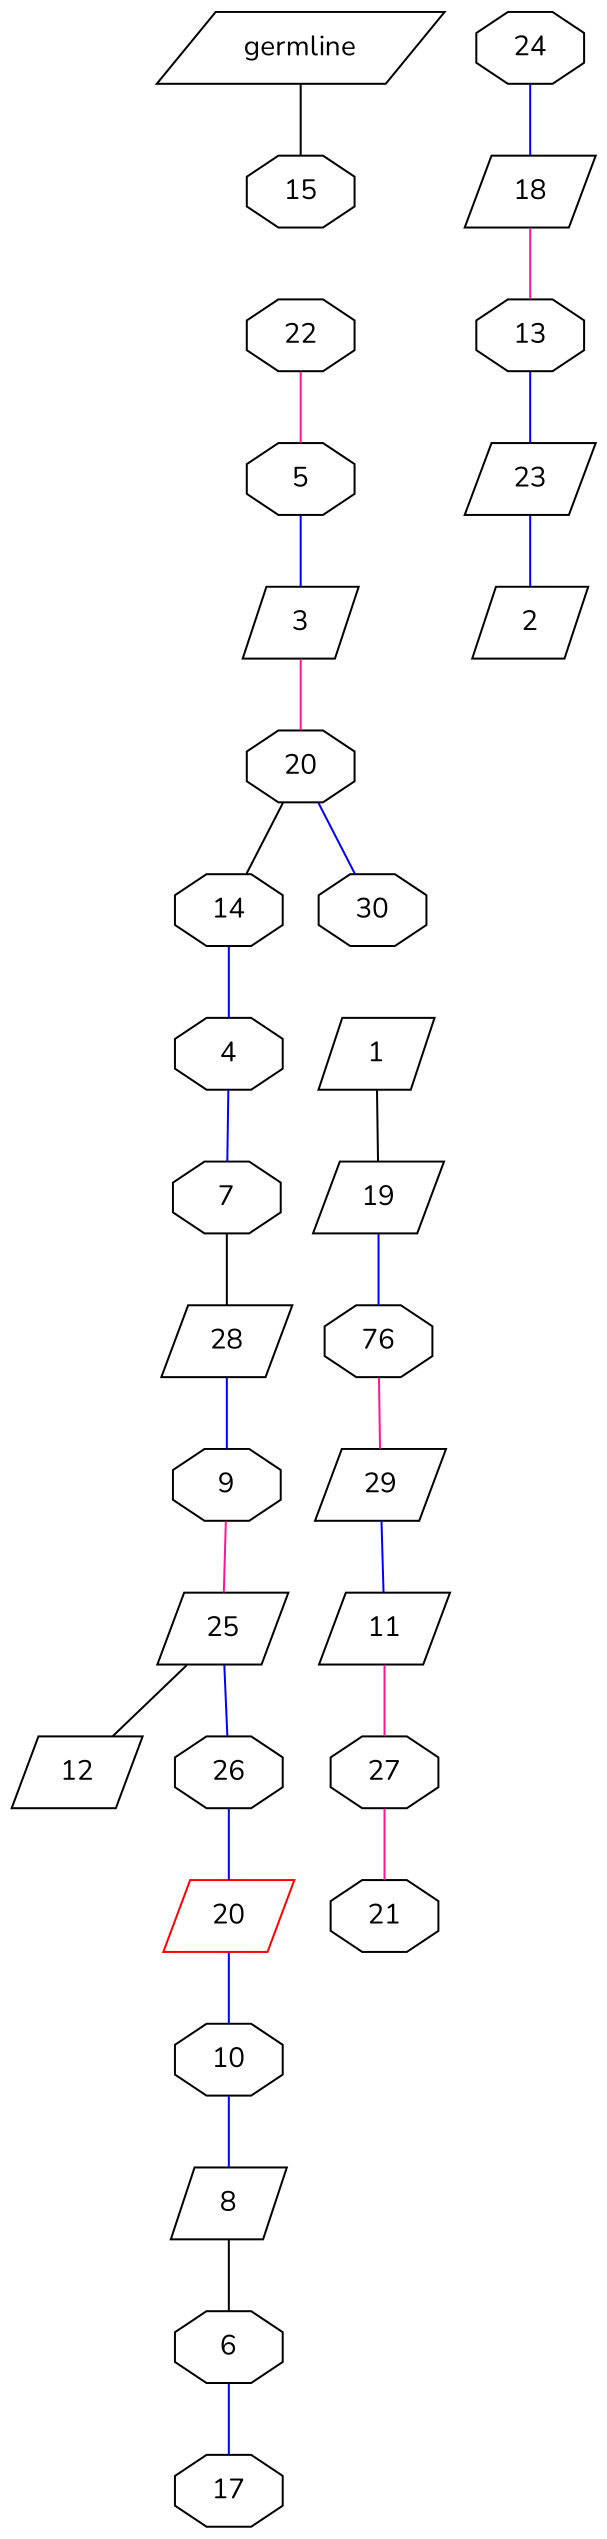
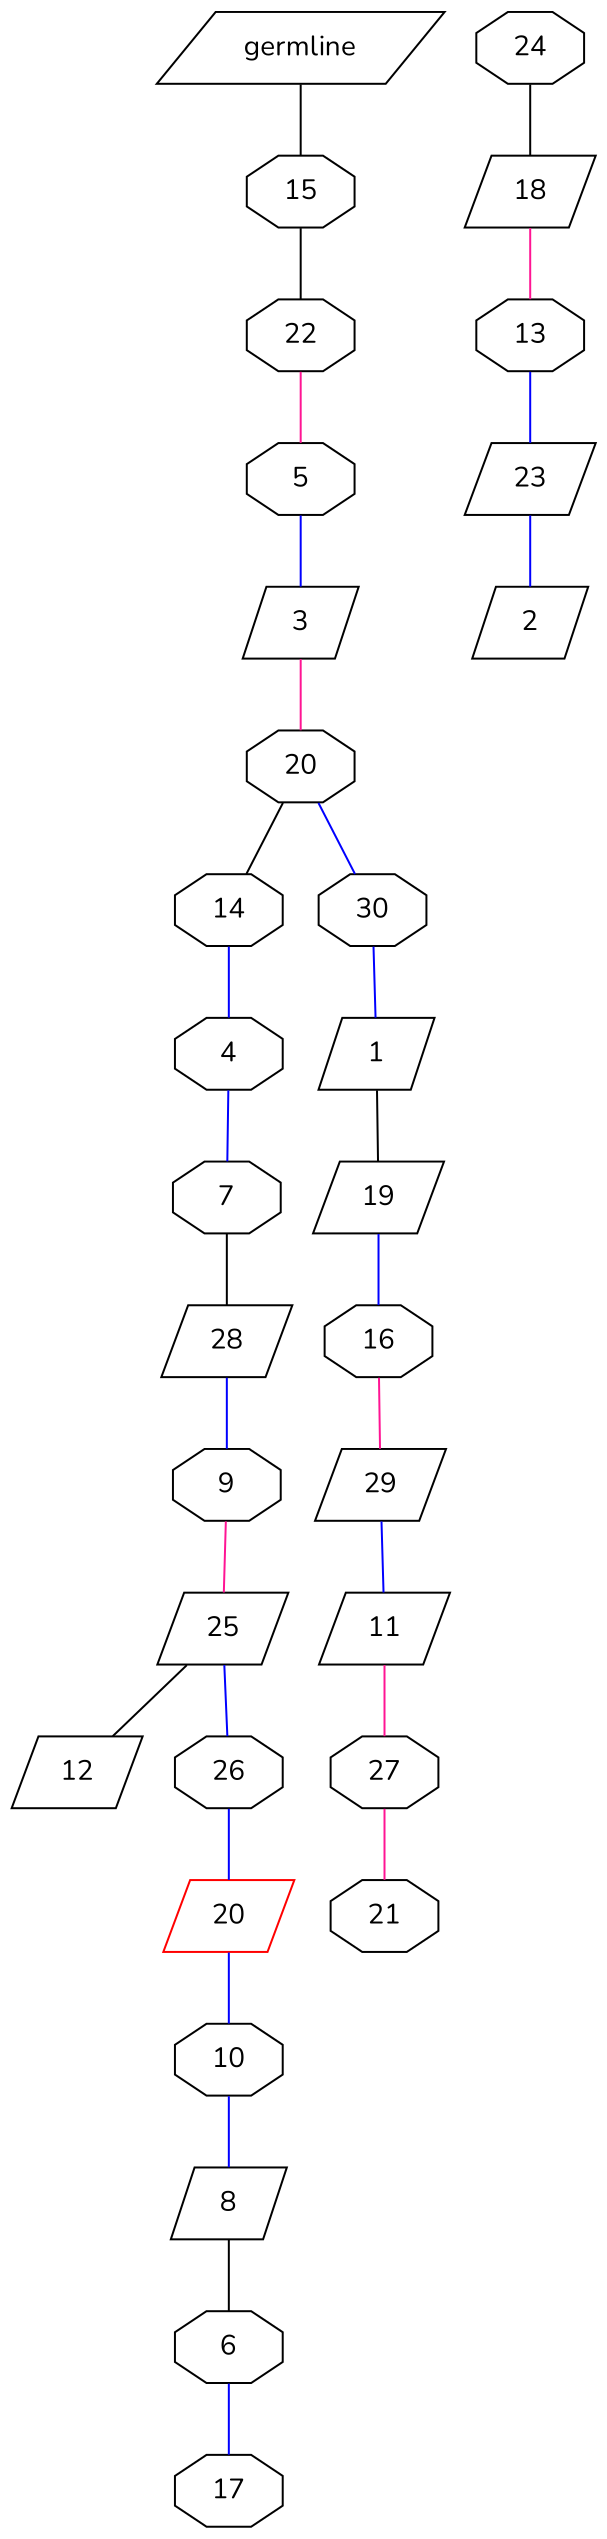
edge "24" -- "18": color blue -> black
edge "15" -- "22": added
edge "30" -- "1": added
node "76": label "76" -> "16"
